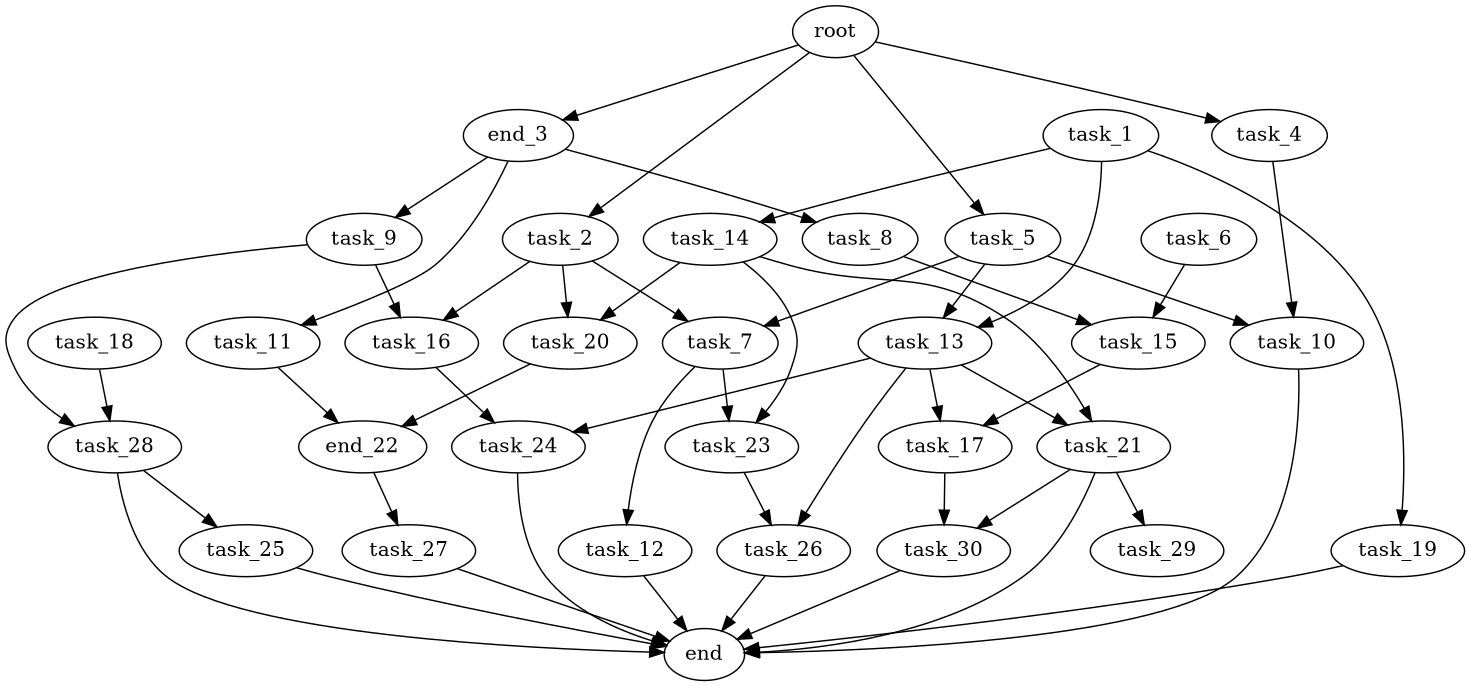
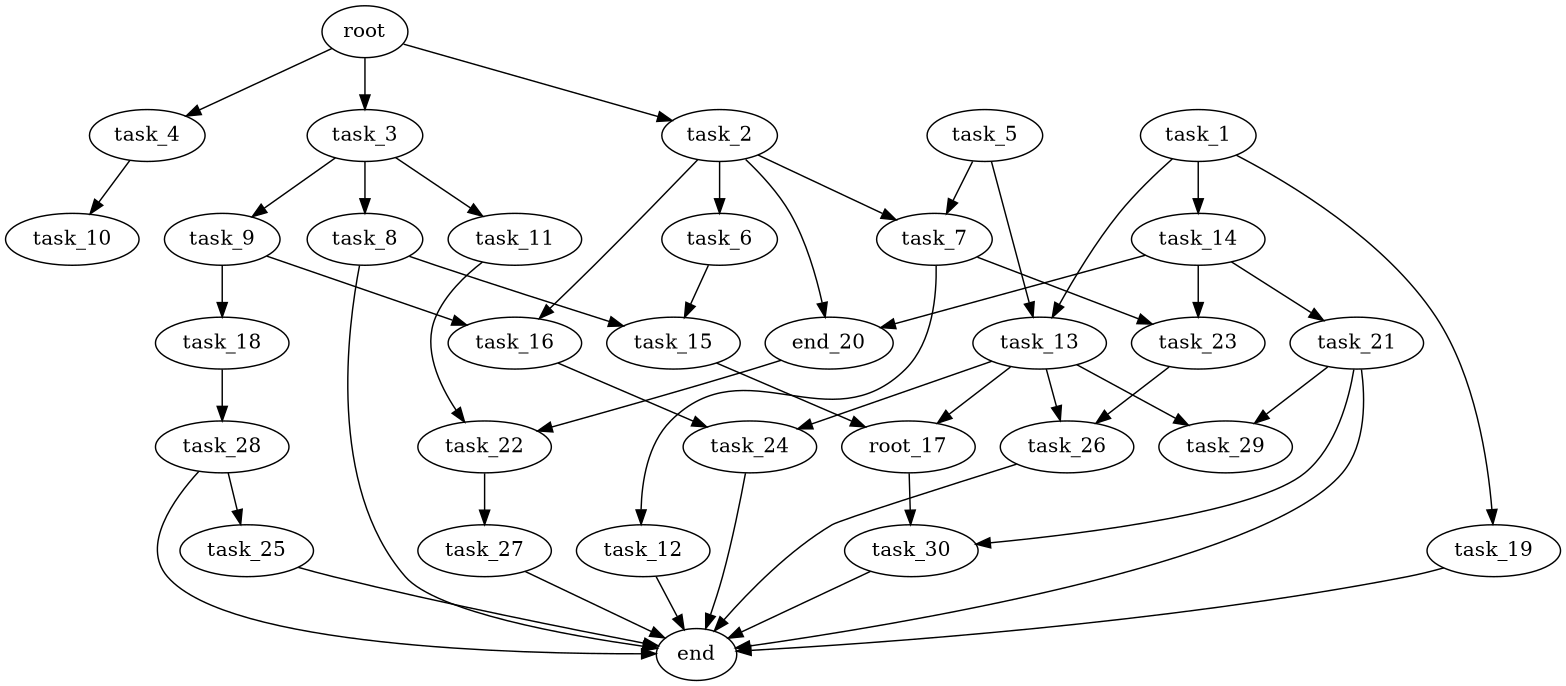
edge "root" -> "task_5": removed
node "end_3": label "end_3" -> "task_3"
edge "task_2" -> "task_6": added
edge "task_9" -> "task_28": now "task_9" -> "task_18"
edge "task_5" -> "task_10": removed
node "task_20": label "task_20" -> "end_20"
edge "task_13" -> "task_21": now "task_13" -> "task_29"
node "end_22": label "end_22" -> "task_22"
node "task_17": label "task_17" -> "root_17"
edge "task_10" -> "end": now "task_8" -> "end"
